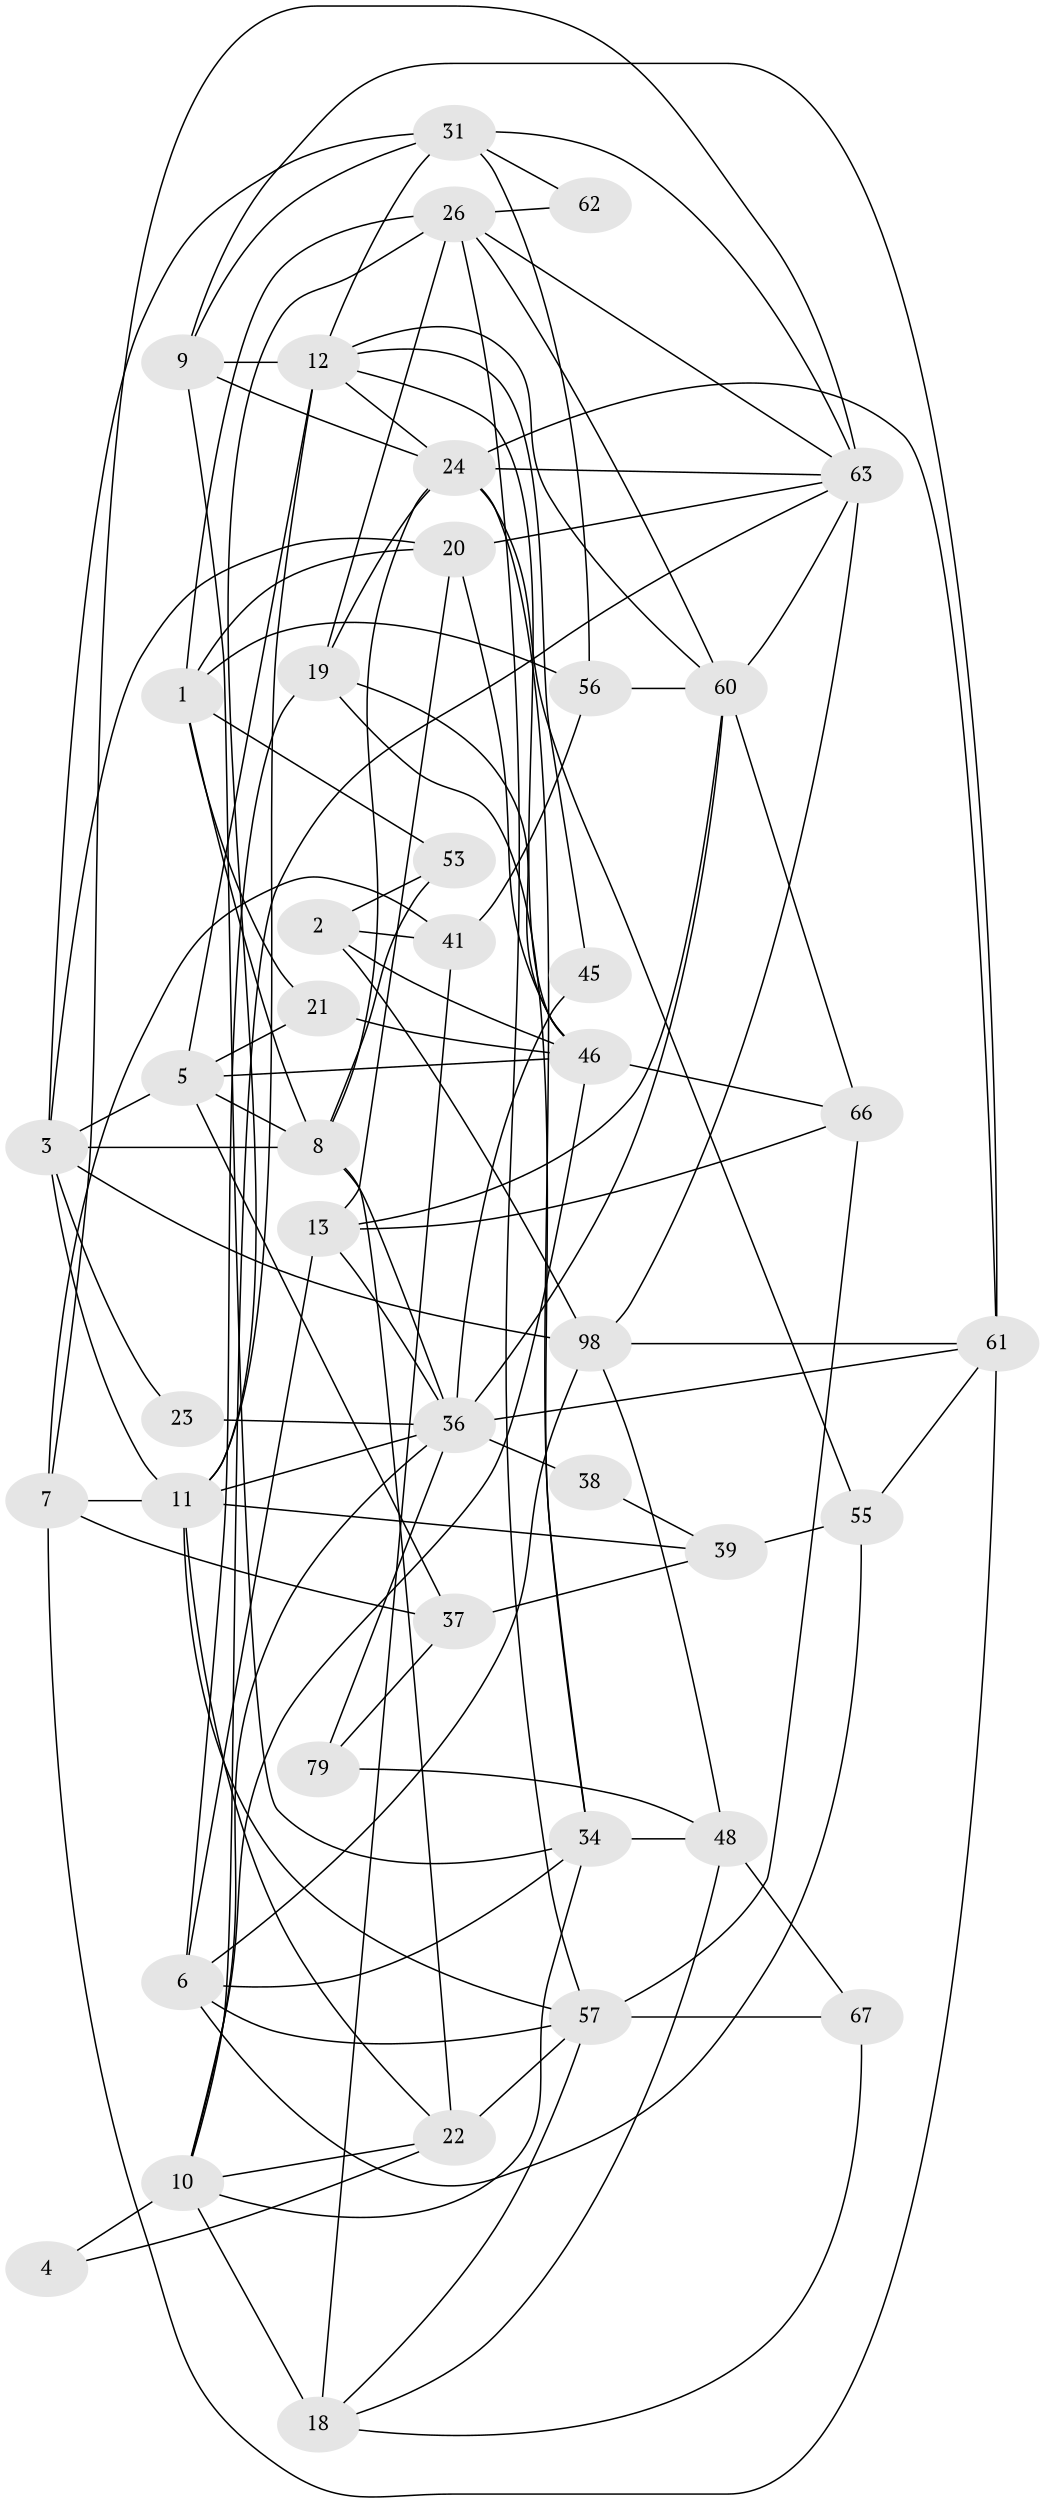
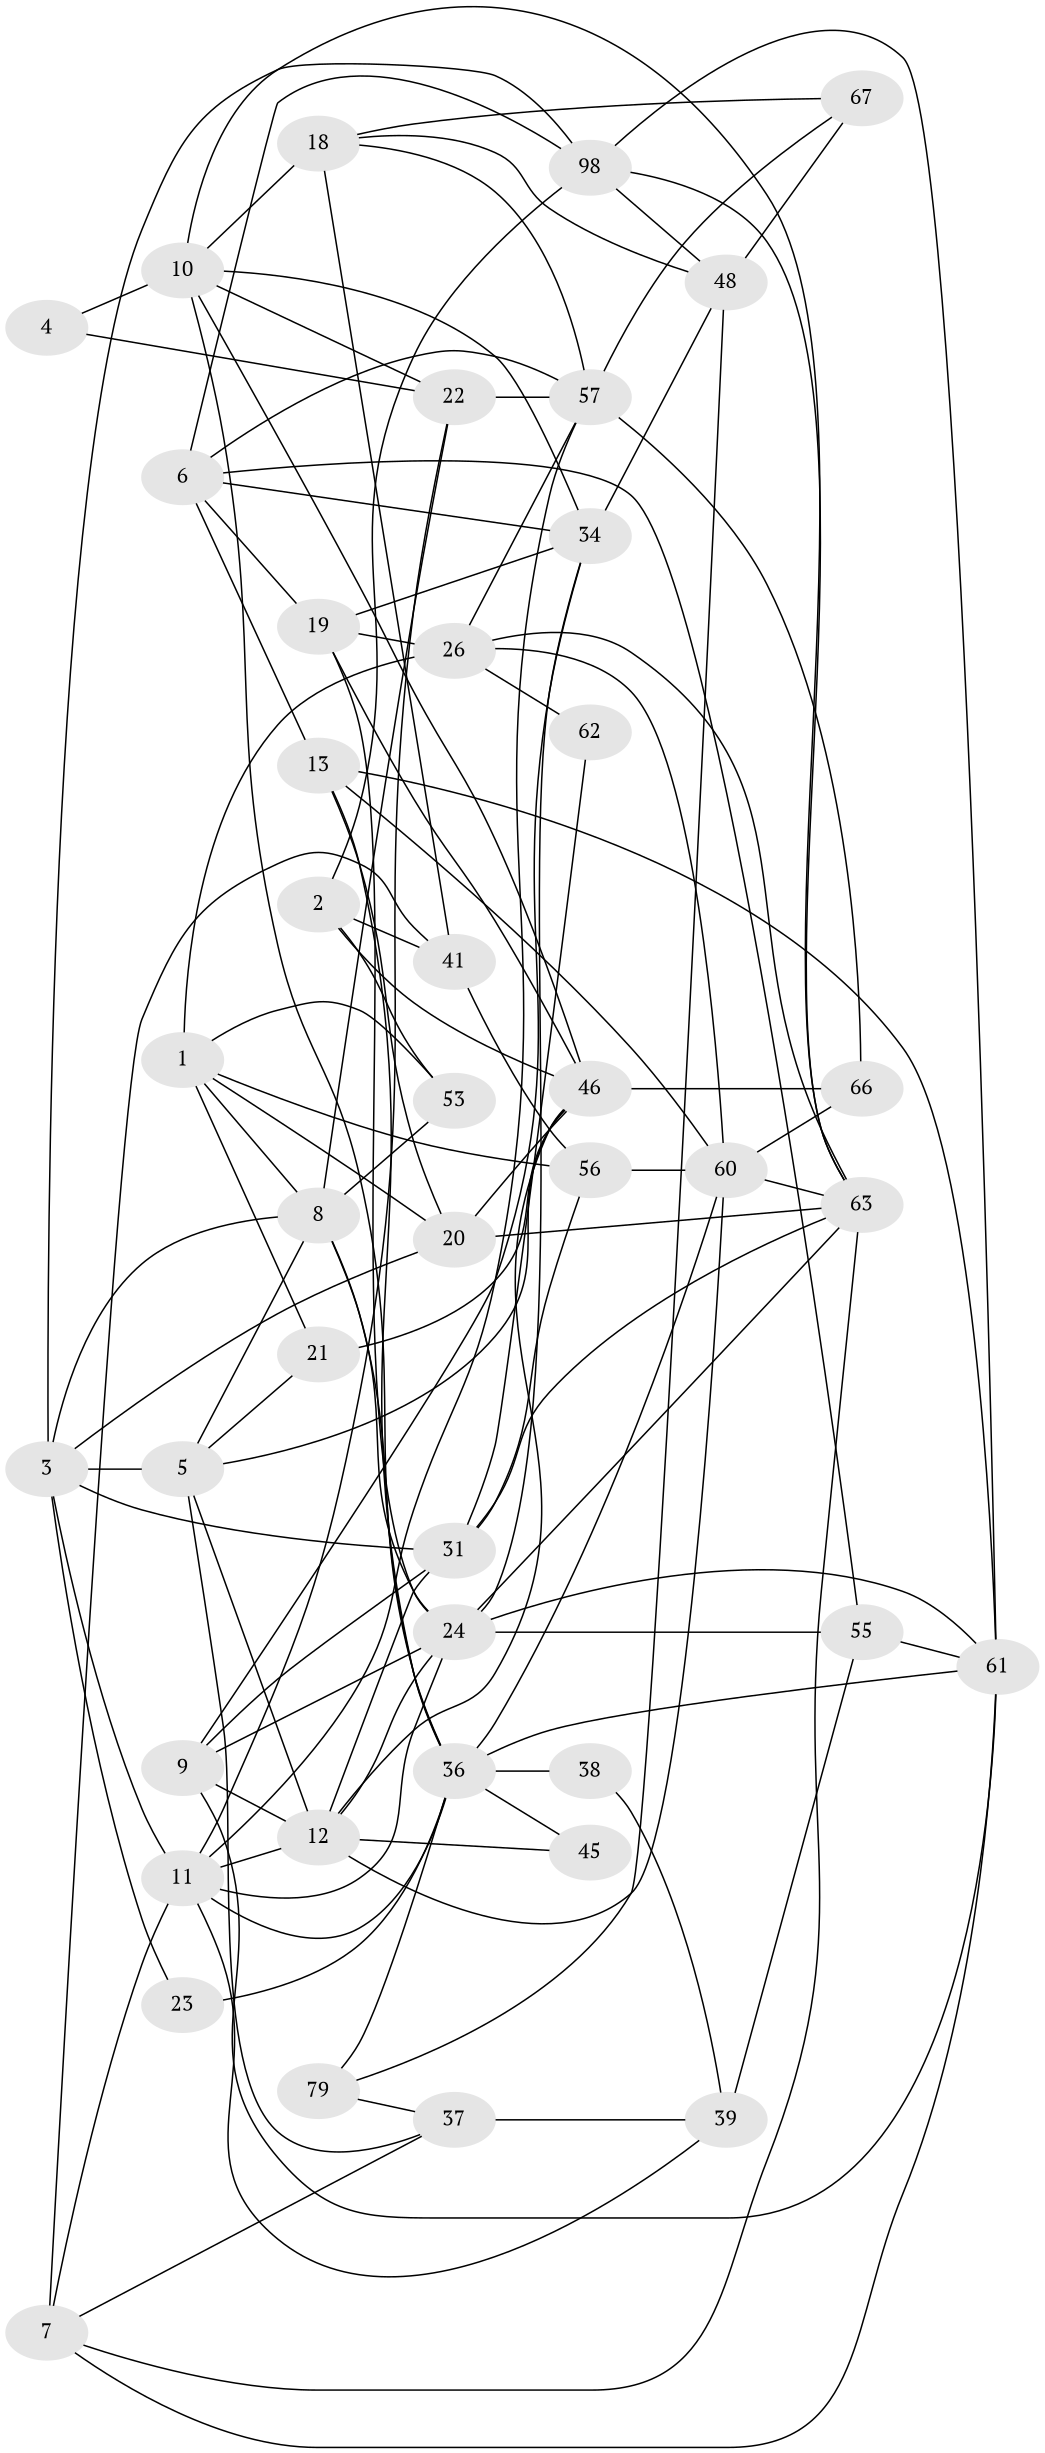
edge "26" -- "11": now "24" -- "11"
edge "66" -- "13": now "61" -- "13"
